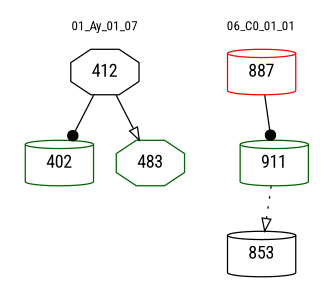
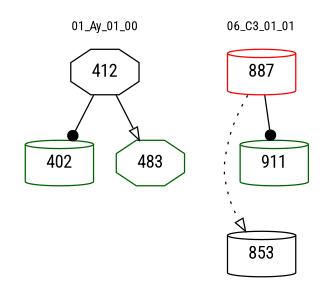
cluster "01_Ay_01_07": label "01_Ay_01_07" -> "01_Ay_01_00"
cluster "06_C0_01_01": label "06_C0_01_01" -> "06_C3_01_01"
edge "911" -> "853": now "887" -> "853"
